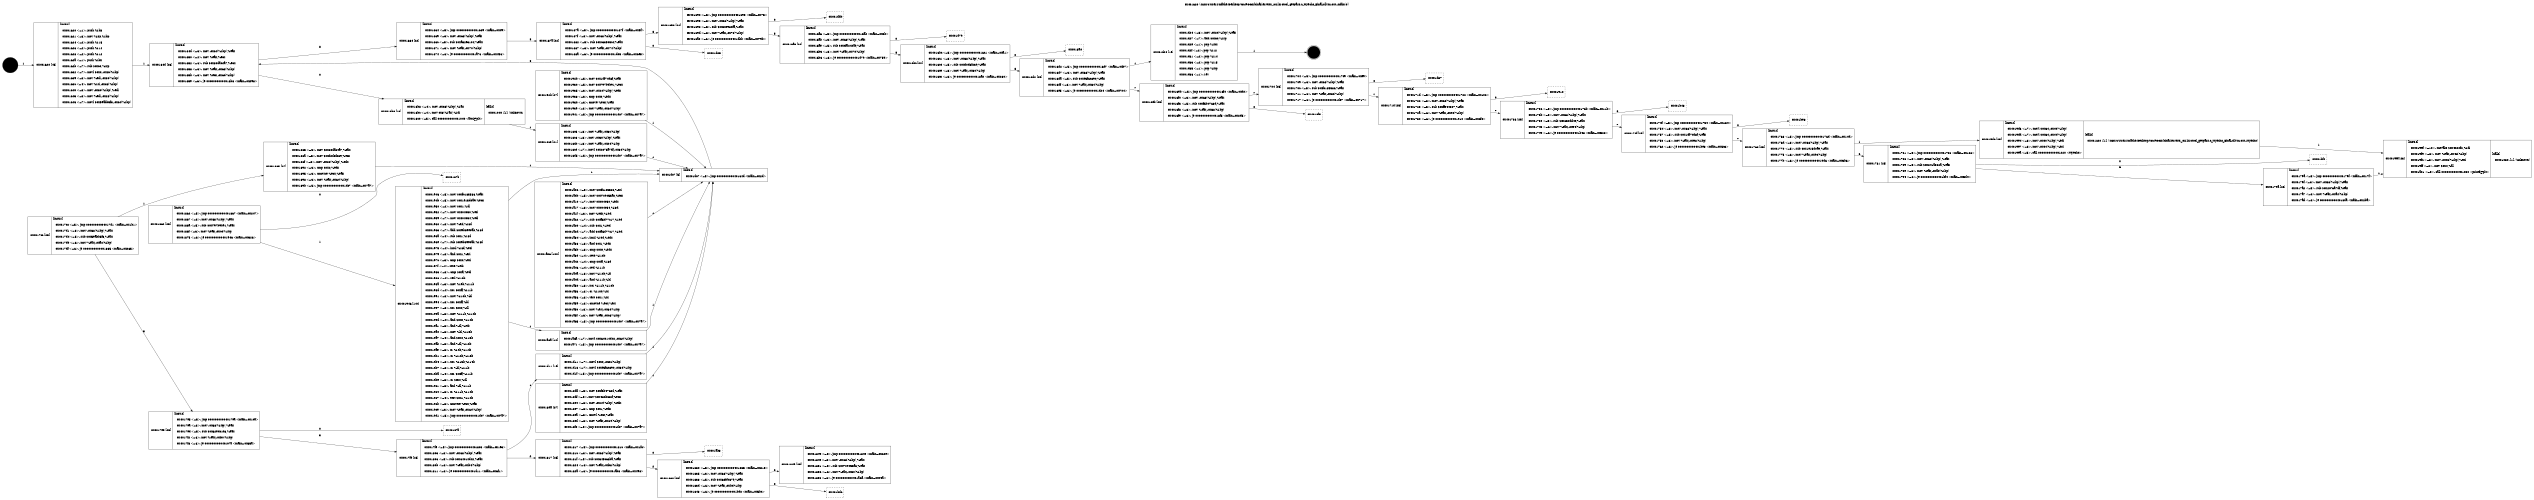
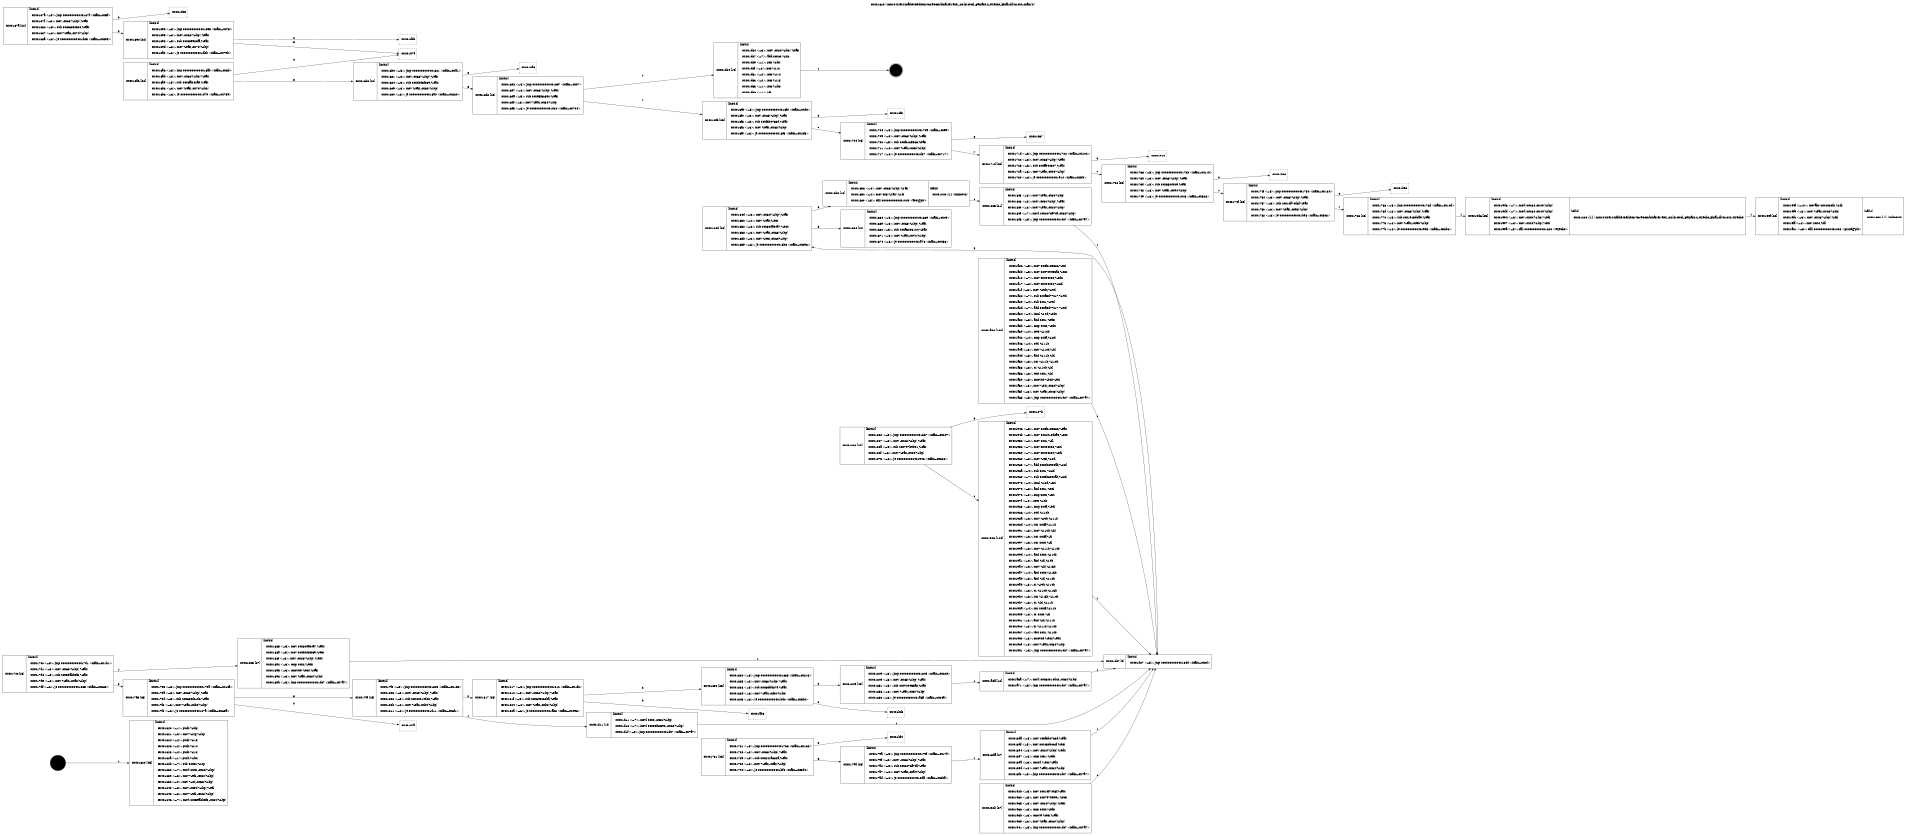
edge "0x401690 [22]" -> "0x4016a6 [22]": now "0x401690 [22]" -> "0x401d79"
edge "0x401664 [22]" -> "0x40167a [22]": removed, label "8"
edge "0x401620 [45]" -> "0x40164d [23]": removed, label "1"
edge "0x401768 [25]" -> "0x401781 [25]": removed, label "6"
edge "0x40179a [25]" -> "0x4019ef [23]": now "0x40179a [25]" -> "0x4018da [27]"
edge "0x401946 [144]" -> "0x401a6a [12]": now "0x401849 [25]" -> "0x401a6a [12]"
